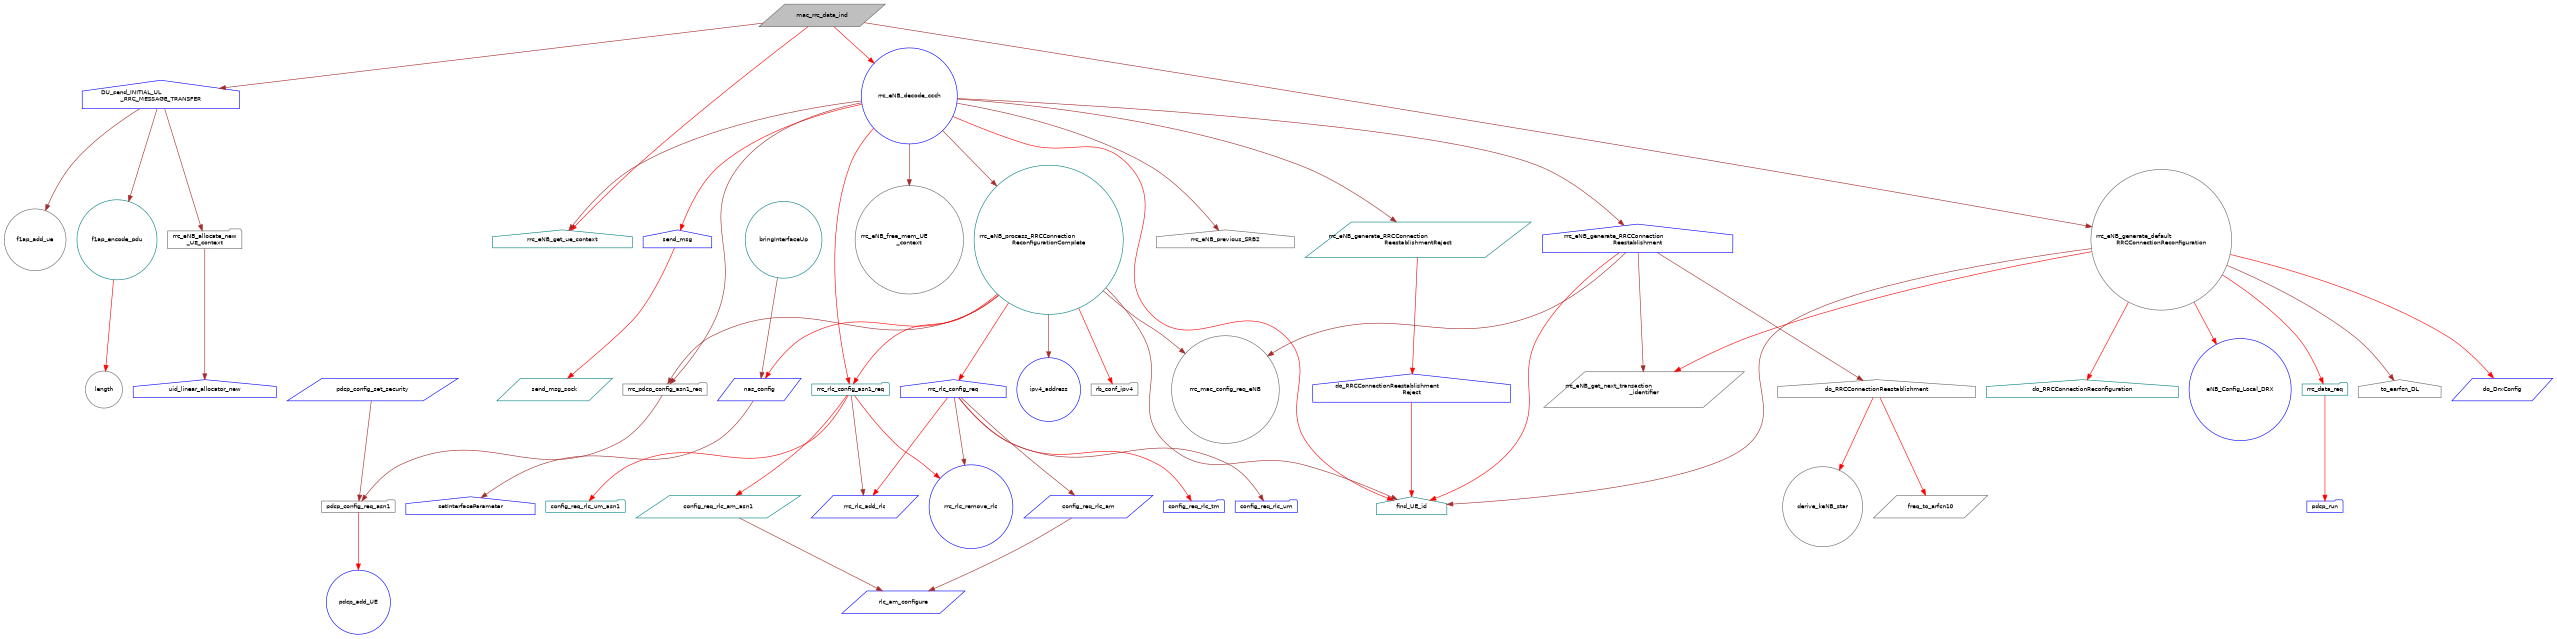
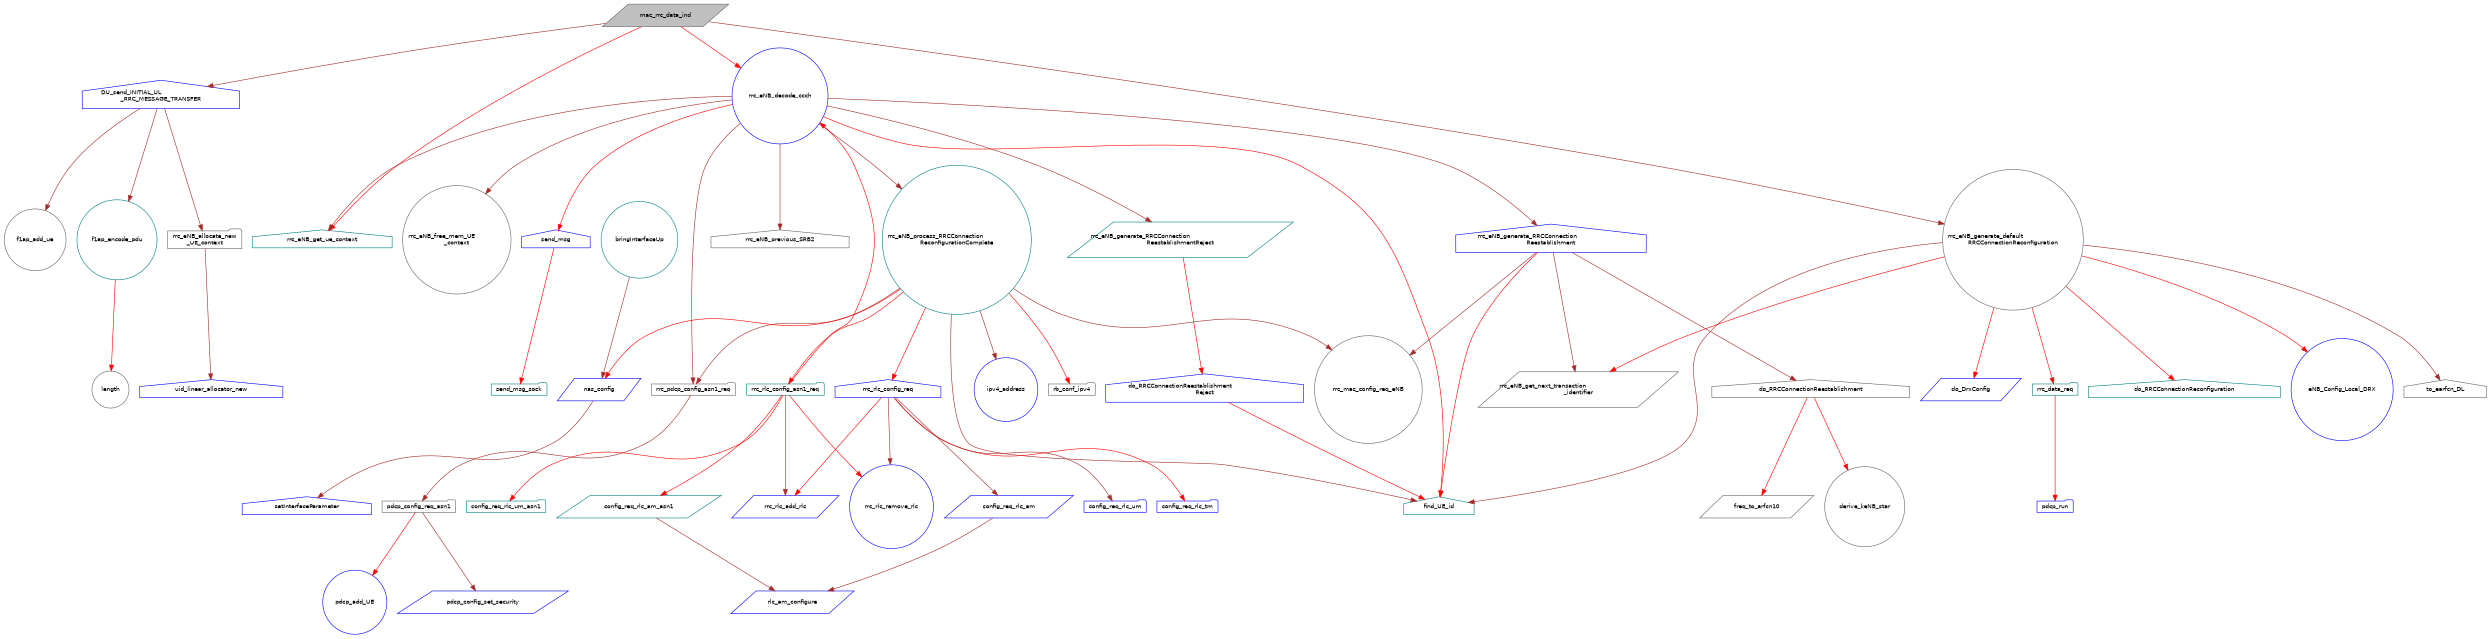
edge "rrc_eNB_decode_ccch" -> "rrc_rlc_config_asn1_req": reversed
node "send_msg_sock": shape parallelogram -> folder
edge "pdcp_config_set_security" -> "pdcp_config_req_asn1": reversed
